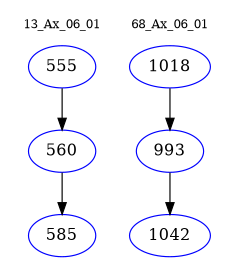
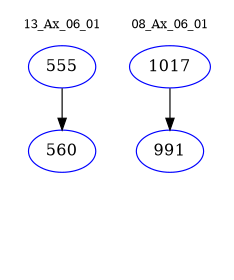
cluster "68_Ax_06_01": label "68_Ax_06_01" -> "08_Ax_06_01"
node "1018": label "1018" -> "1017"
node "993": label "993" -> "991"
node "585": removed
node "1042": removed
